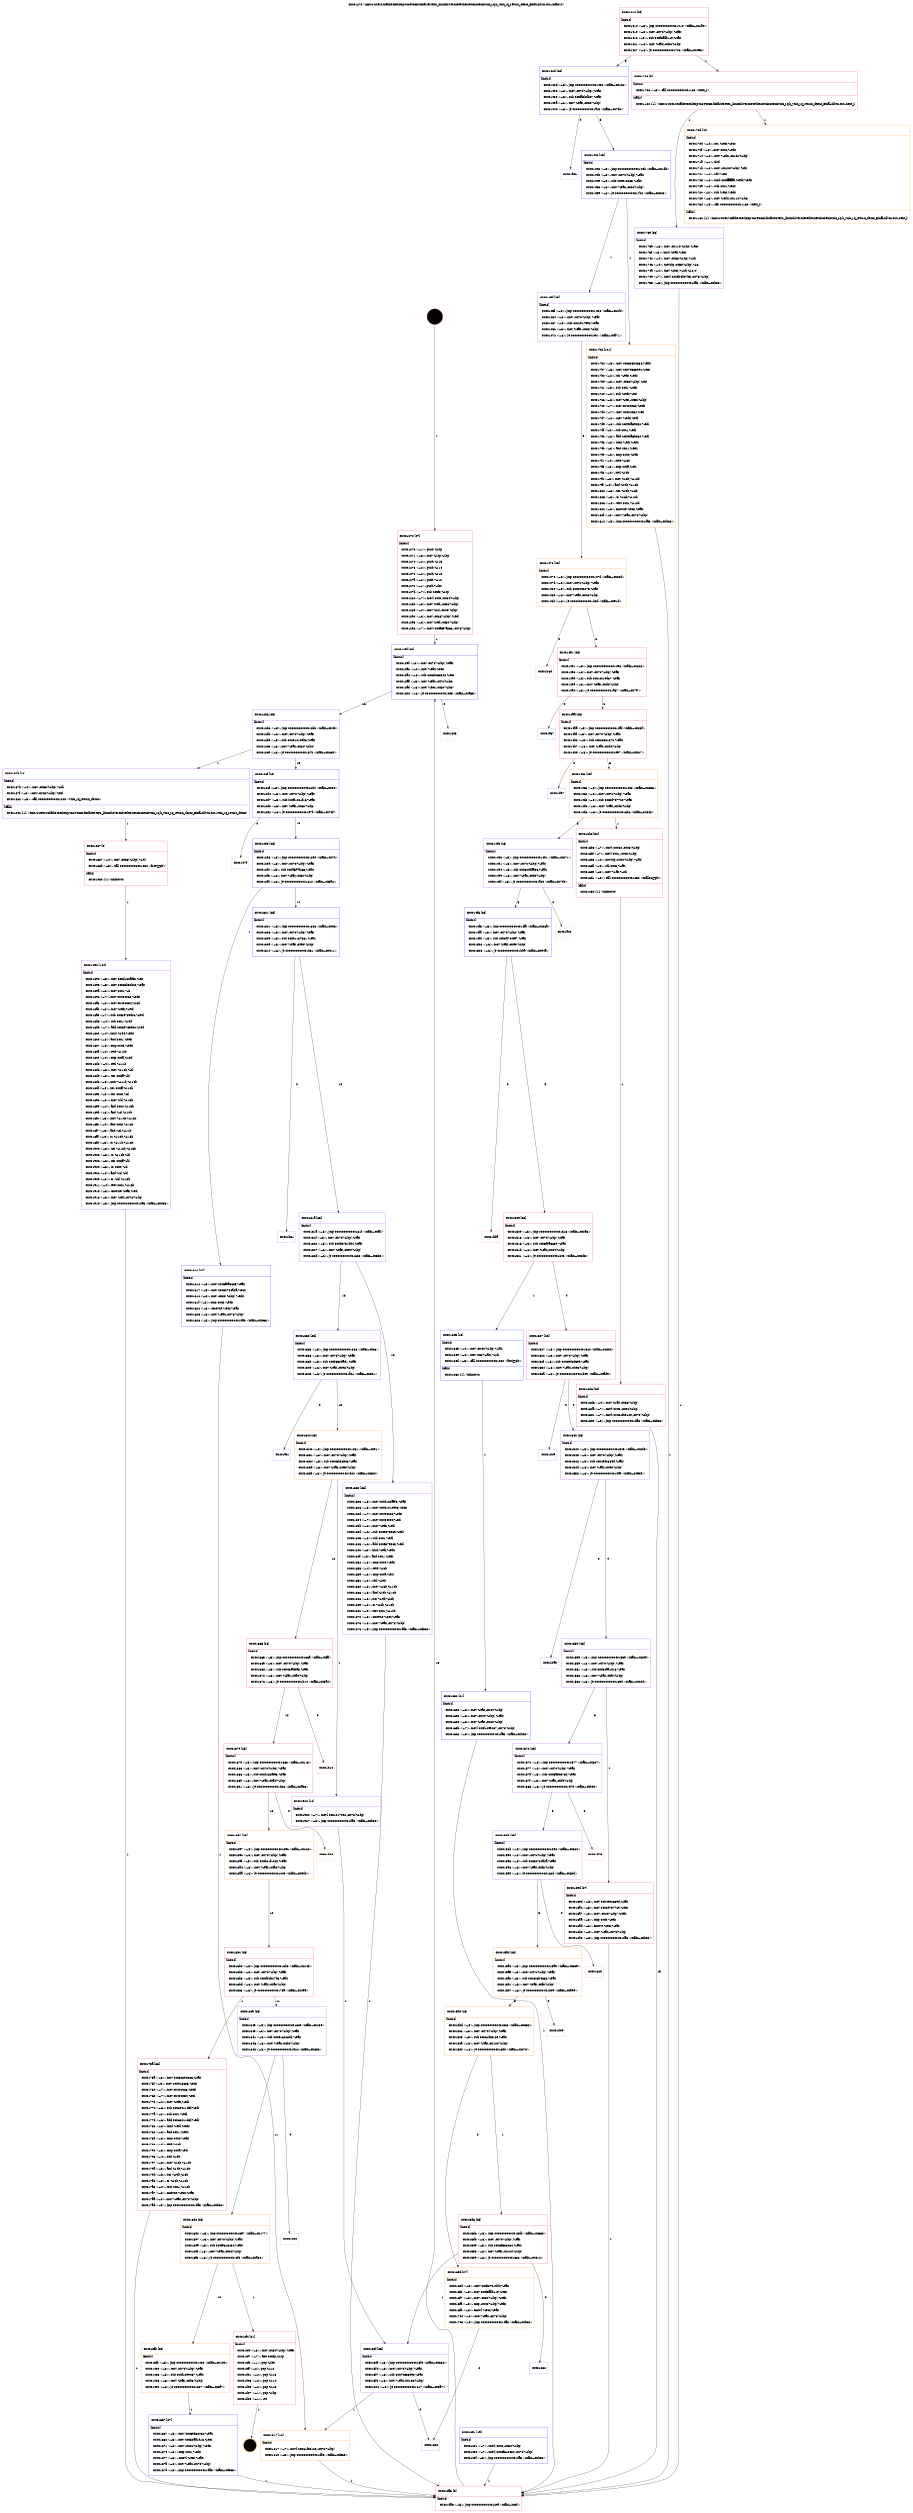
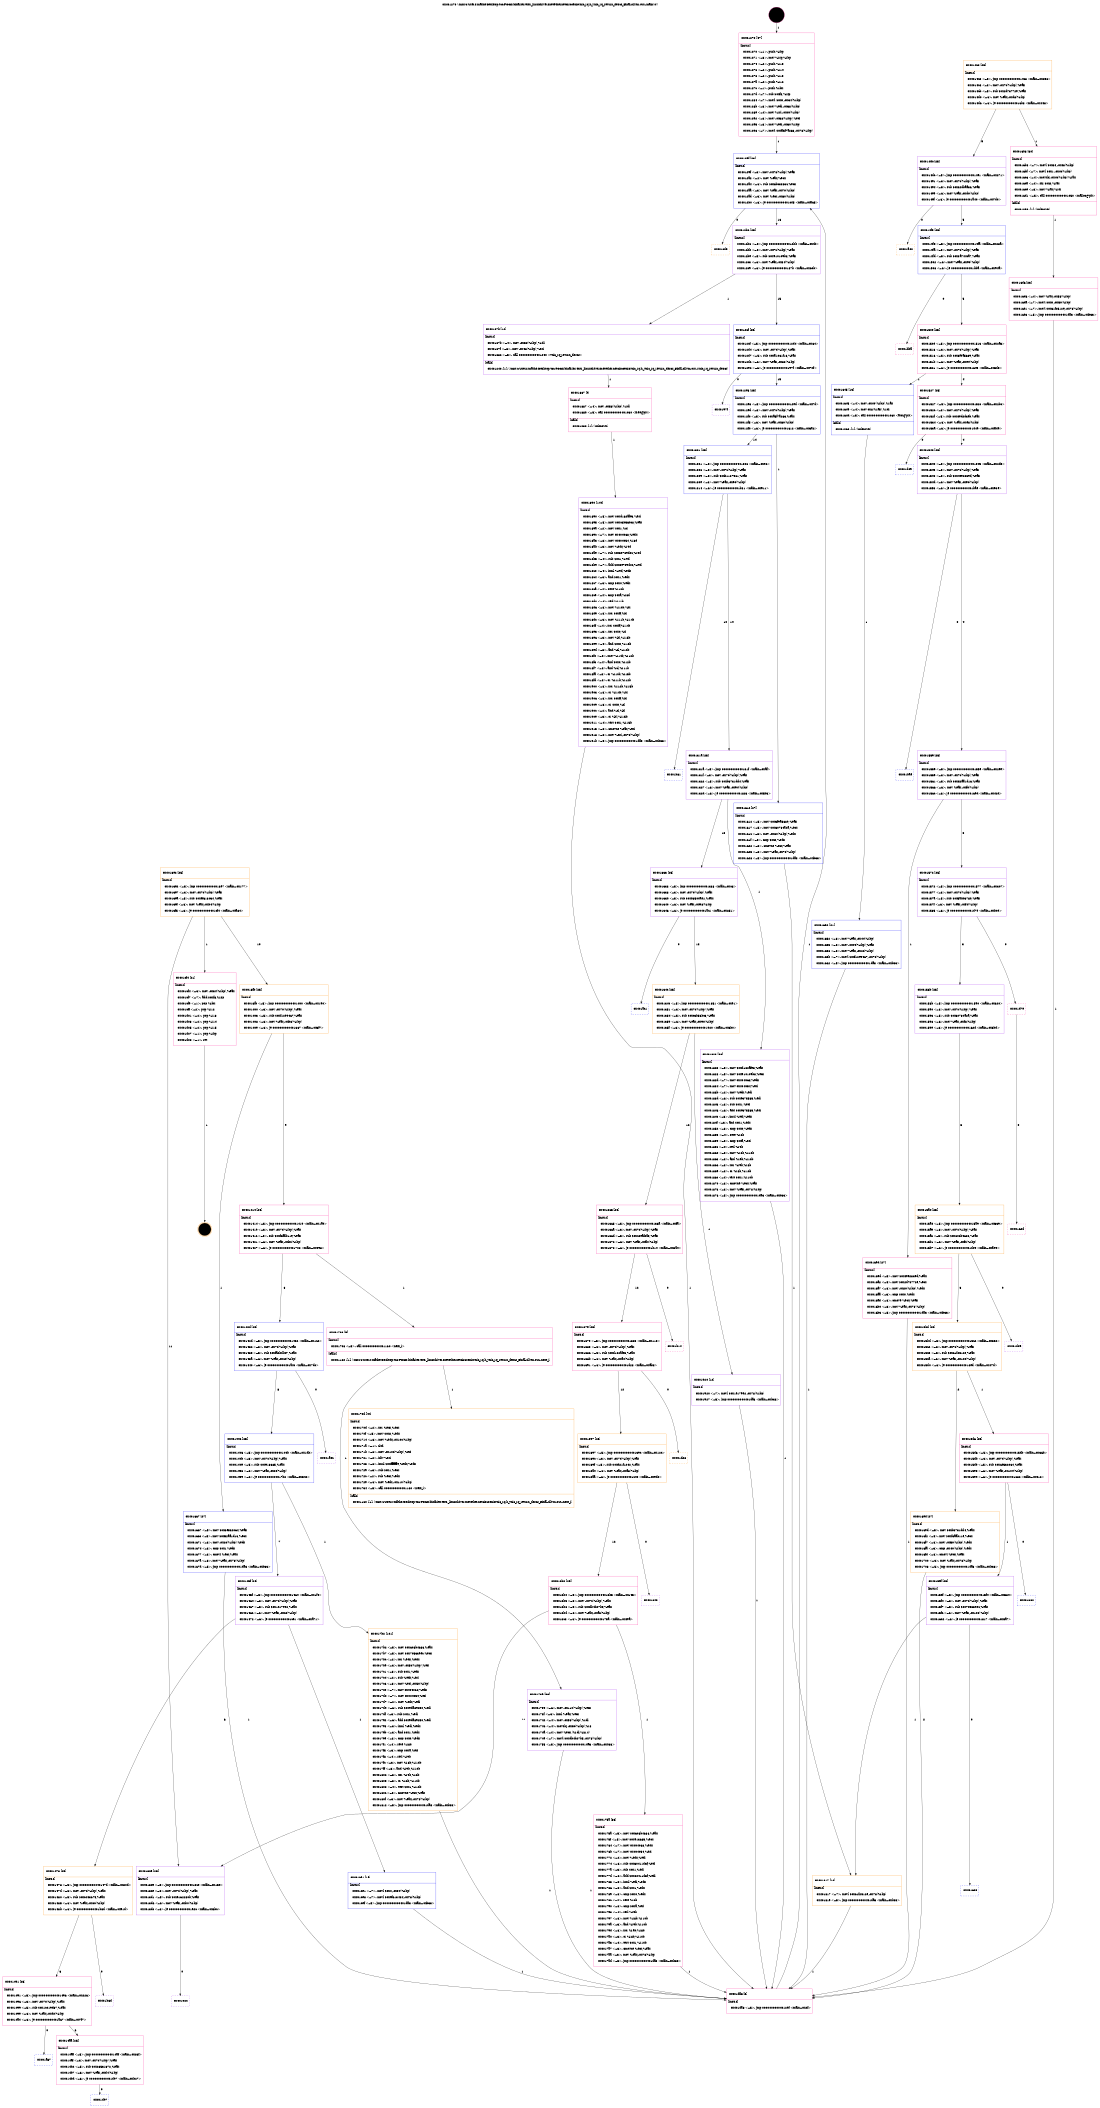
edge "0x4014aa [25]" -> "0x4014c3 [25]": removed, label "6"
edge "0x401301 [25]" -> "0x401b81": label " 0" -> " 10"
edge "0x4013fb [25]" -> "0x401414 [25]": added, label "9"
edge "0x40131a [25]" -> "0x401823 [88]": label " 10" -> " 1"
node "0x401c40": added
edge "0x401da3 [5]" -> "0x40129f [23]": label " 15" -> " 1"
edge "0x40145f [25]" -> "0x401ce1 [19]": added, label "1"
edge "0x40158b [25]" -> "0x40162d": now "0x401d7e" -> "0x40162d"
edge "0x4016d6 [23]" -> "0x401da3 [5]": label " 15" -> " 1"
edge "0x401920 [12]" -> "0x4015ef [25]": now "0x401920 [12]" -> "0x401da3 [5]"
edge "0x4013c9 [25]" -> "0x4013e2 [25]": reversed
edge "0x4016ed [27]" -> "0x401608": now "0x4016ed [27]" -> "0x401da3 [5]"
